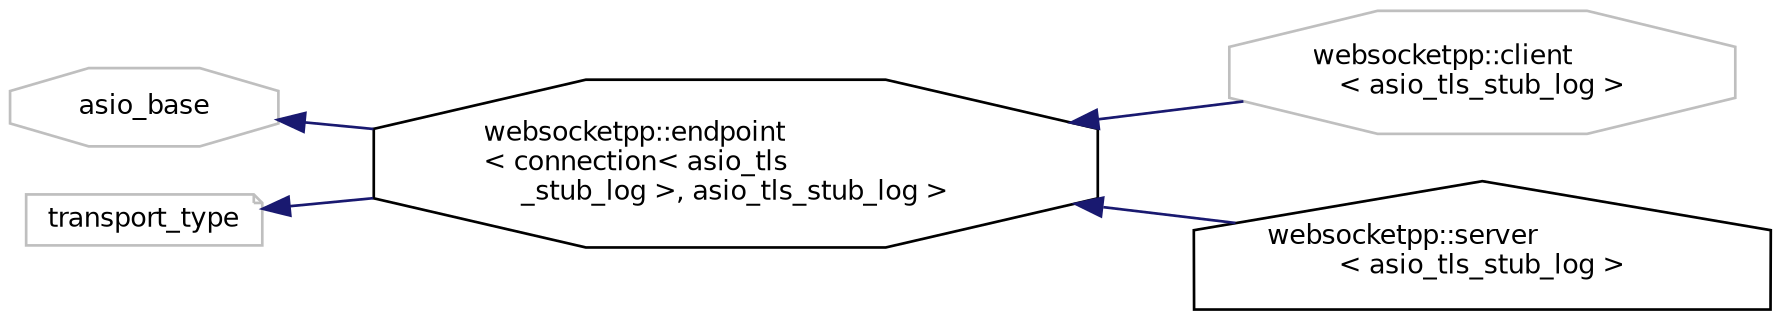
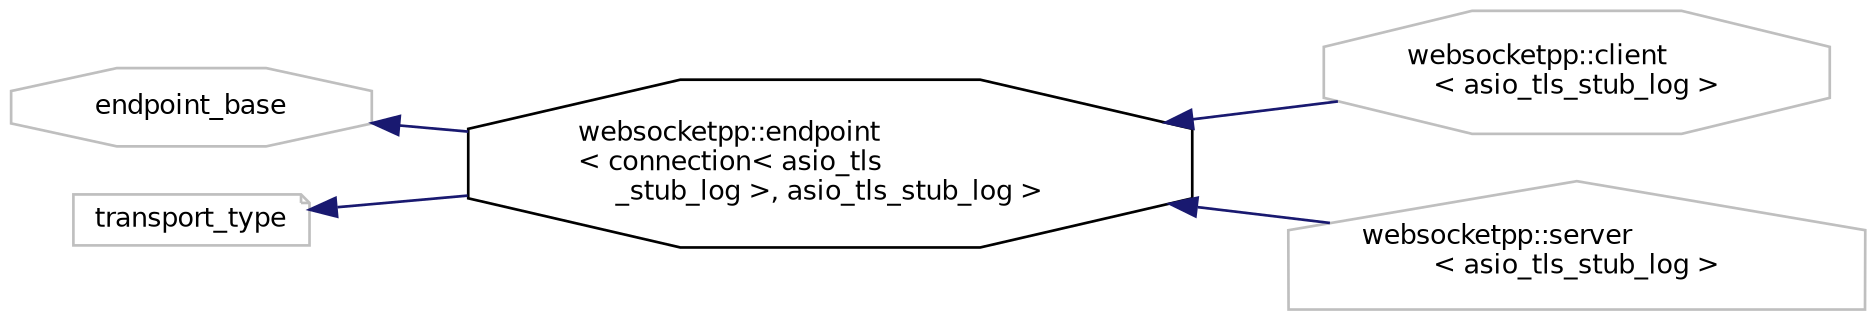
node "asio_base": label "asio_base" -> "endpoint_base"
node "websocketpp::server < asio_tls_stub_log >": color black -> grey75
